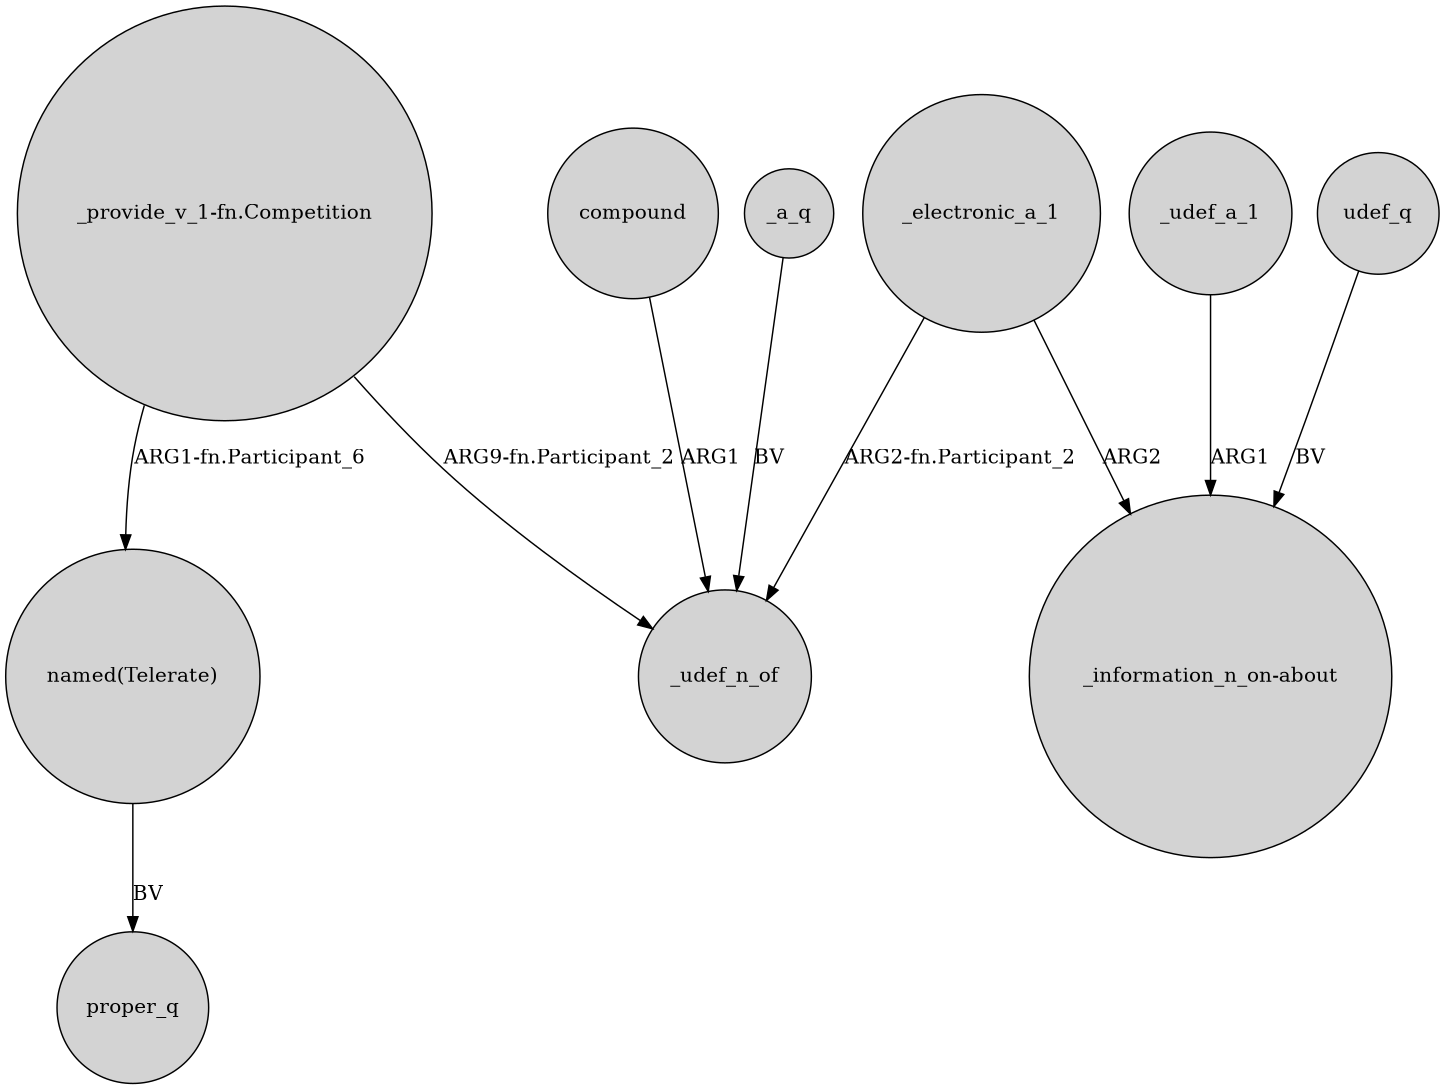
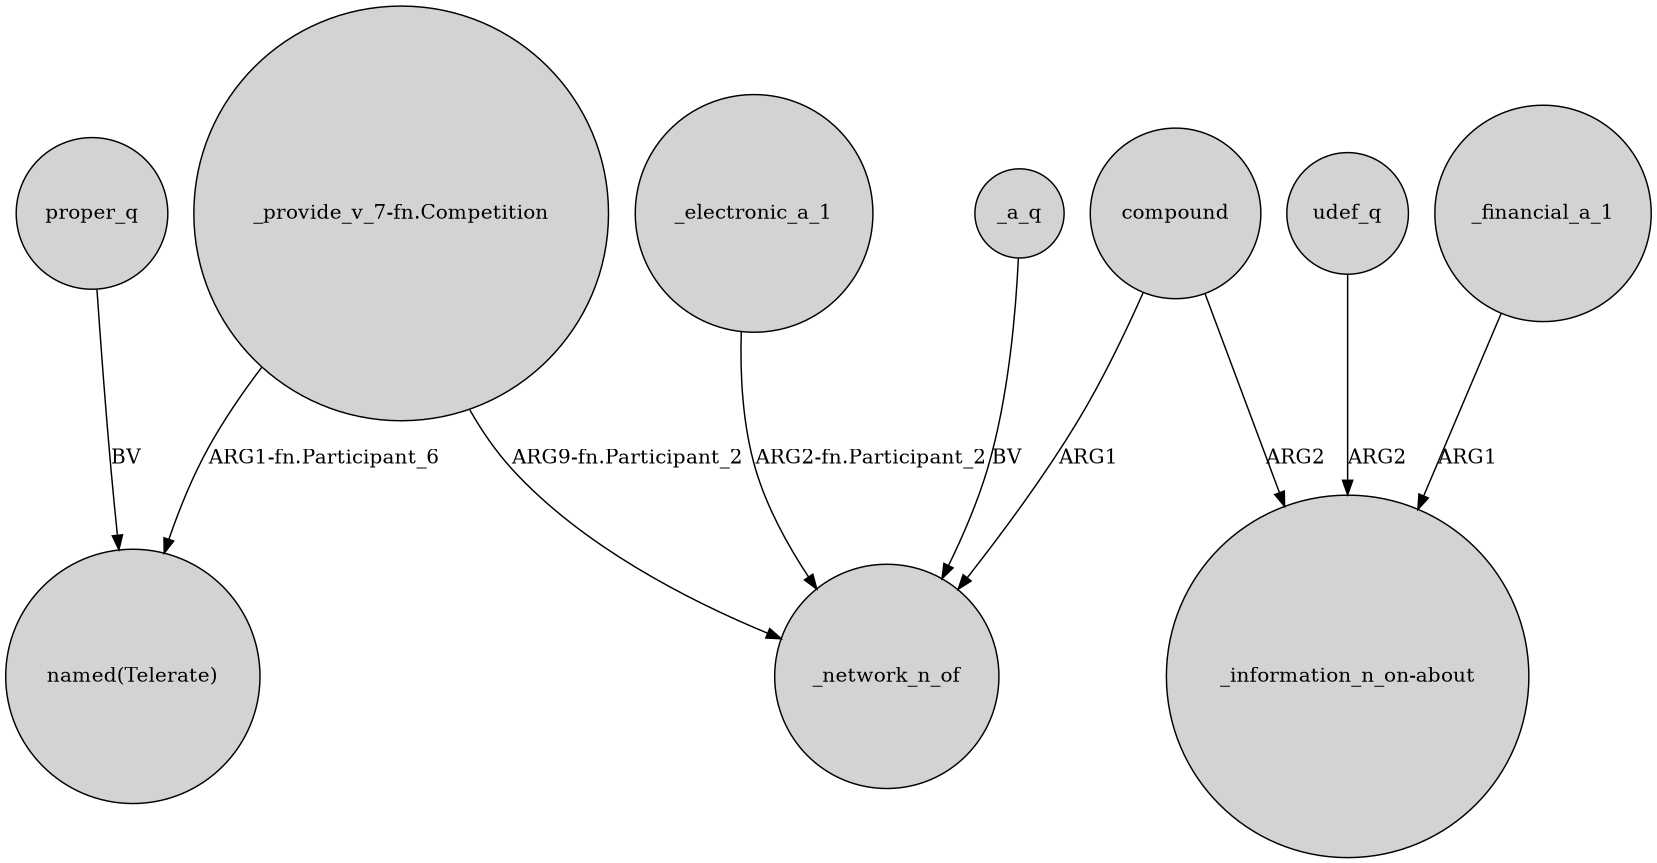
node "_provide_v_1-fn.Competition": label "_provide_v_1-fn.Competition" -> "_provide_v_7-fn.Competition"
node "_udef_a_1": label "_udef_a_1" -> "_financial_a_1"
edge "_electronic_a_1" -> "_information_n_on-about": now "compound" -> "_information_n_on-about"
edge "udef_q" -> "_information_n_on-about": label "BV" -> "ARG2"
node "_udef_n_of": label "_udef_n_of" -> "_network_n_of"
edge "named(Telerate)" -> "proper_q": reversed
